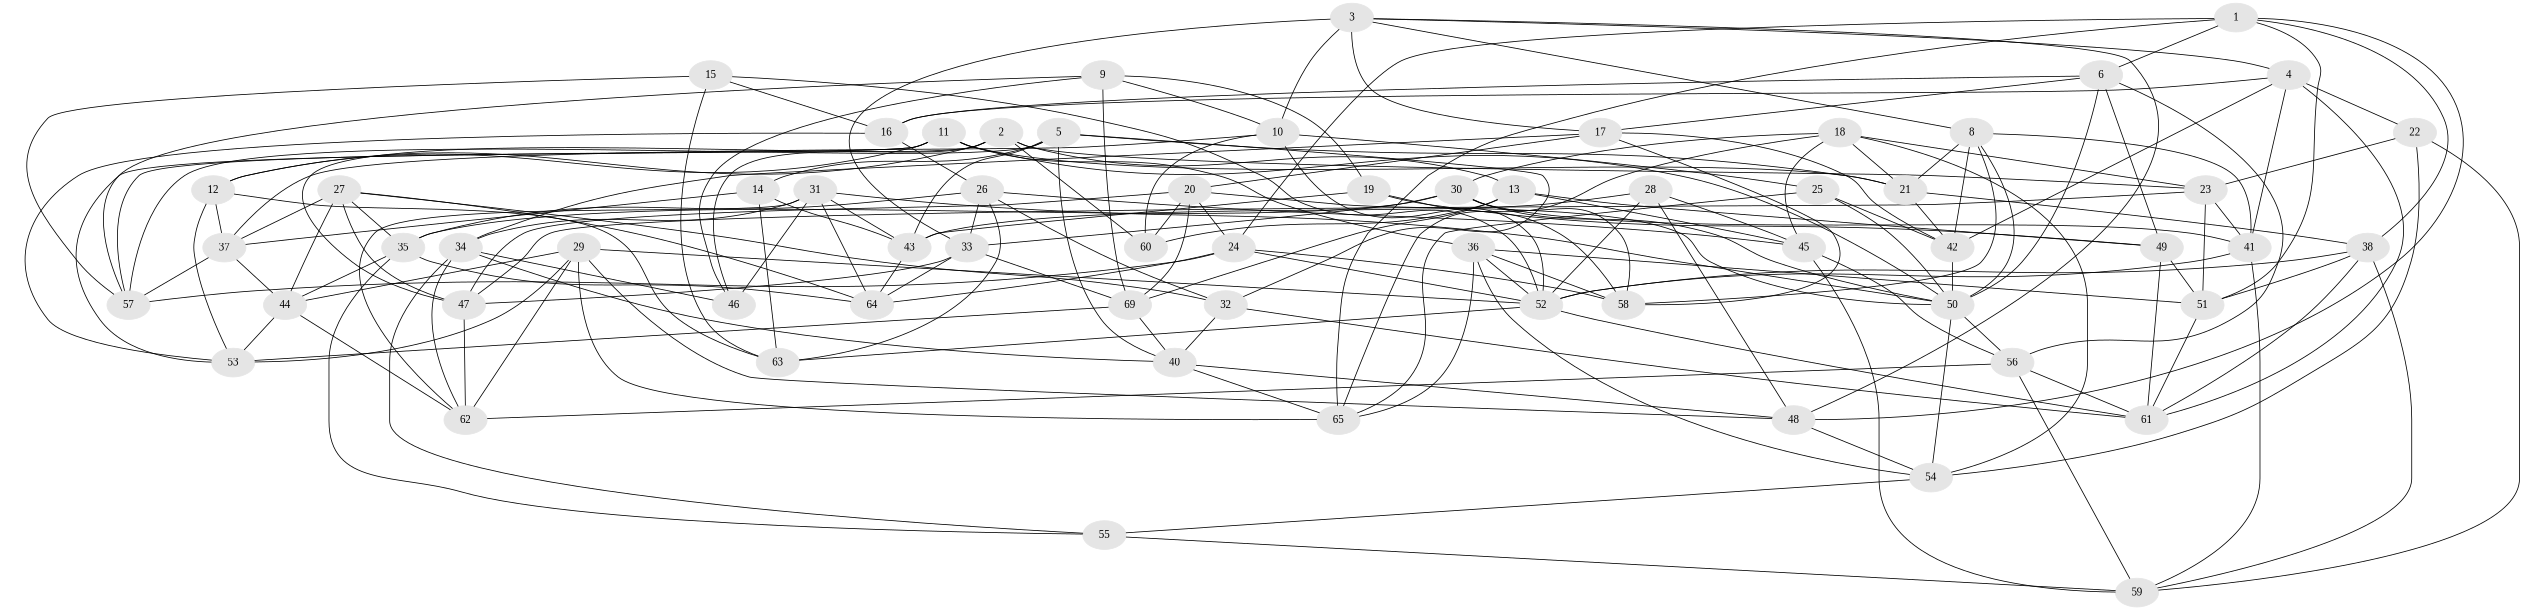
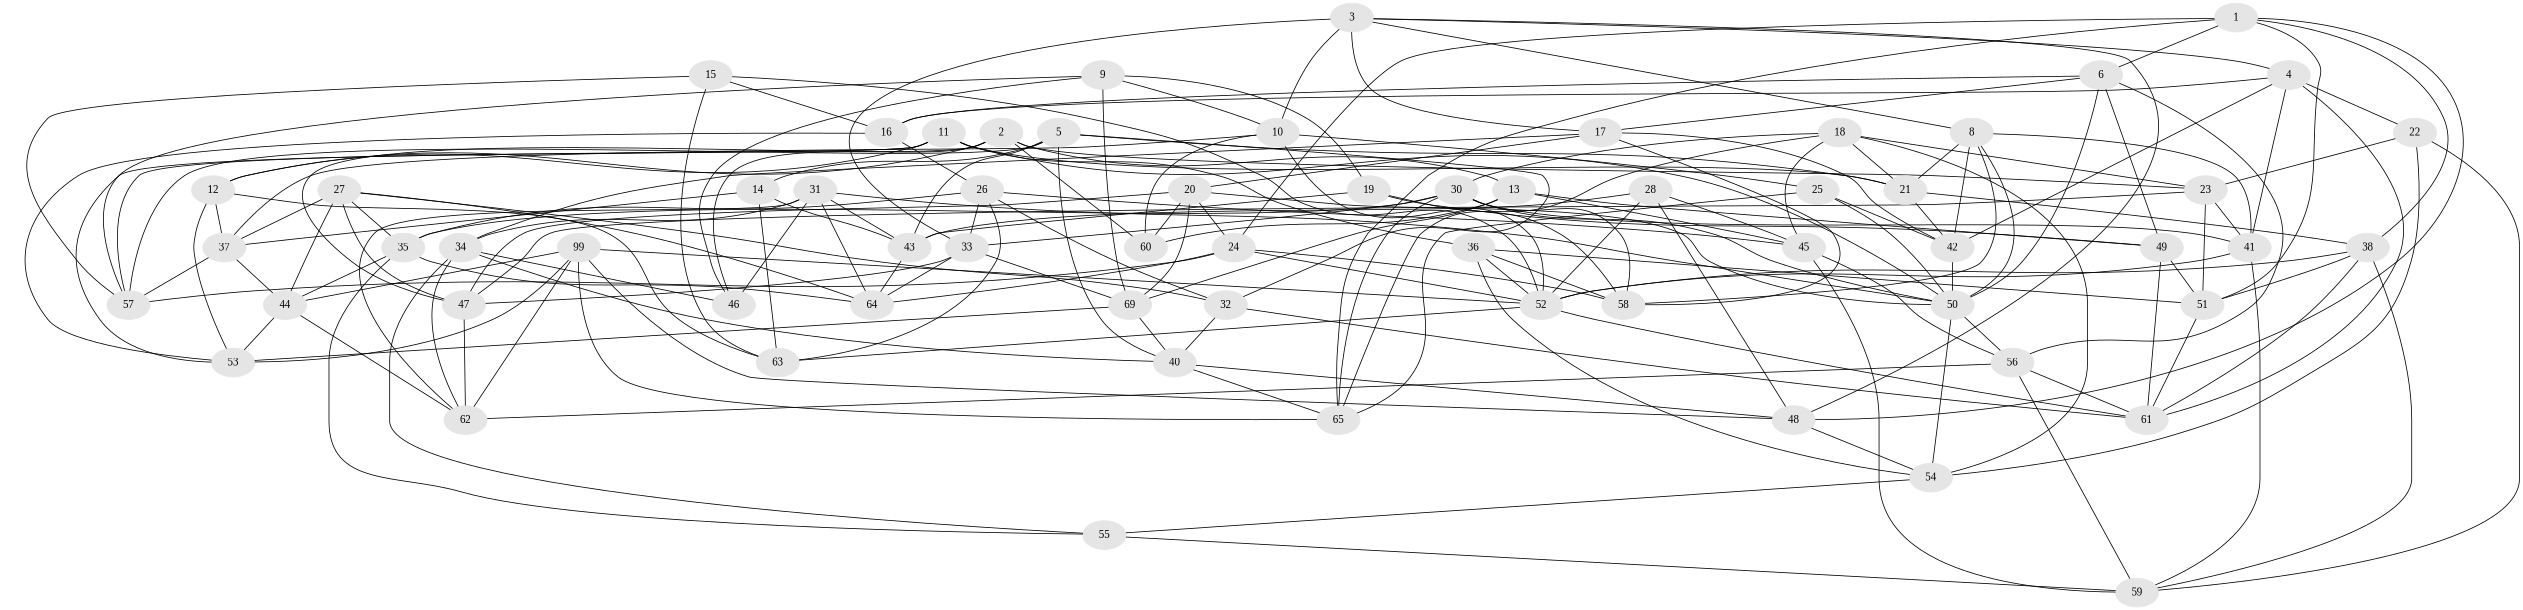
node "29": label "29" -> "99"
edge "36" -- "65": now "30" -- "65"
